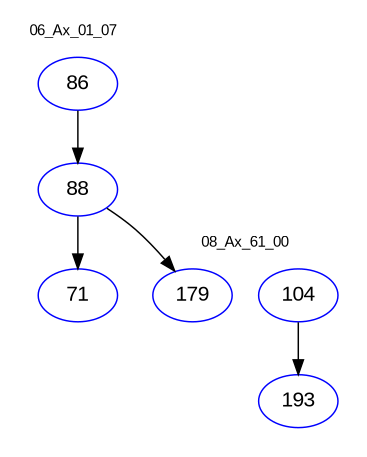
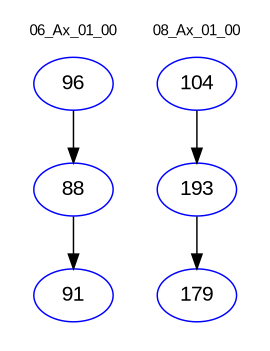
cluster "06_Ax_01_07": label "06_Ax_01_07" -> "06_Ax_01_00"
node "86": label "86" -> "96"
cluster "08_Ax_61_00": label "08_Ax_61_00" -> "08_Ax_01_00"
edge "88" -> "179": now "193" -> "179"
node "71": label "71" -> "91"
